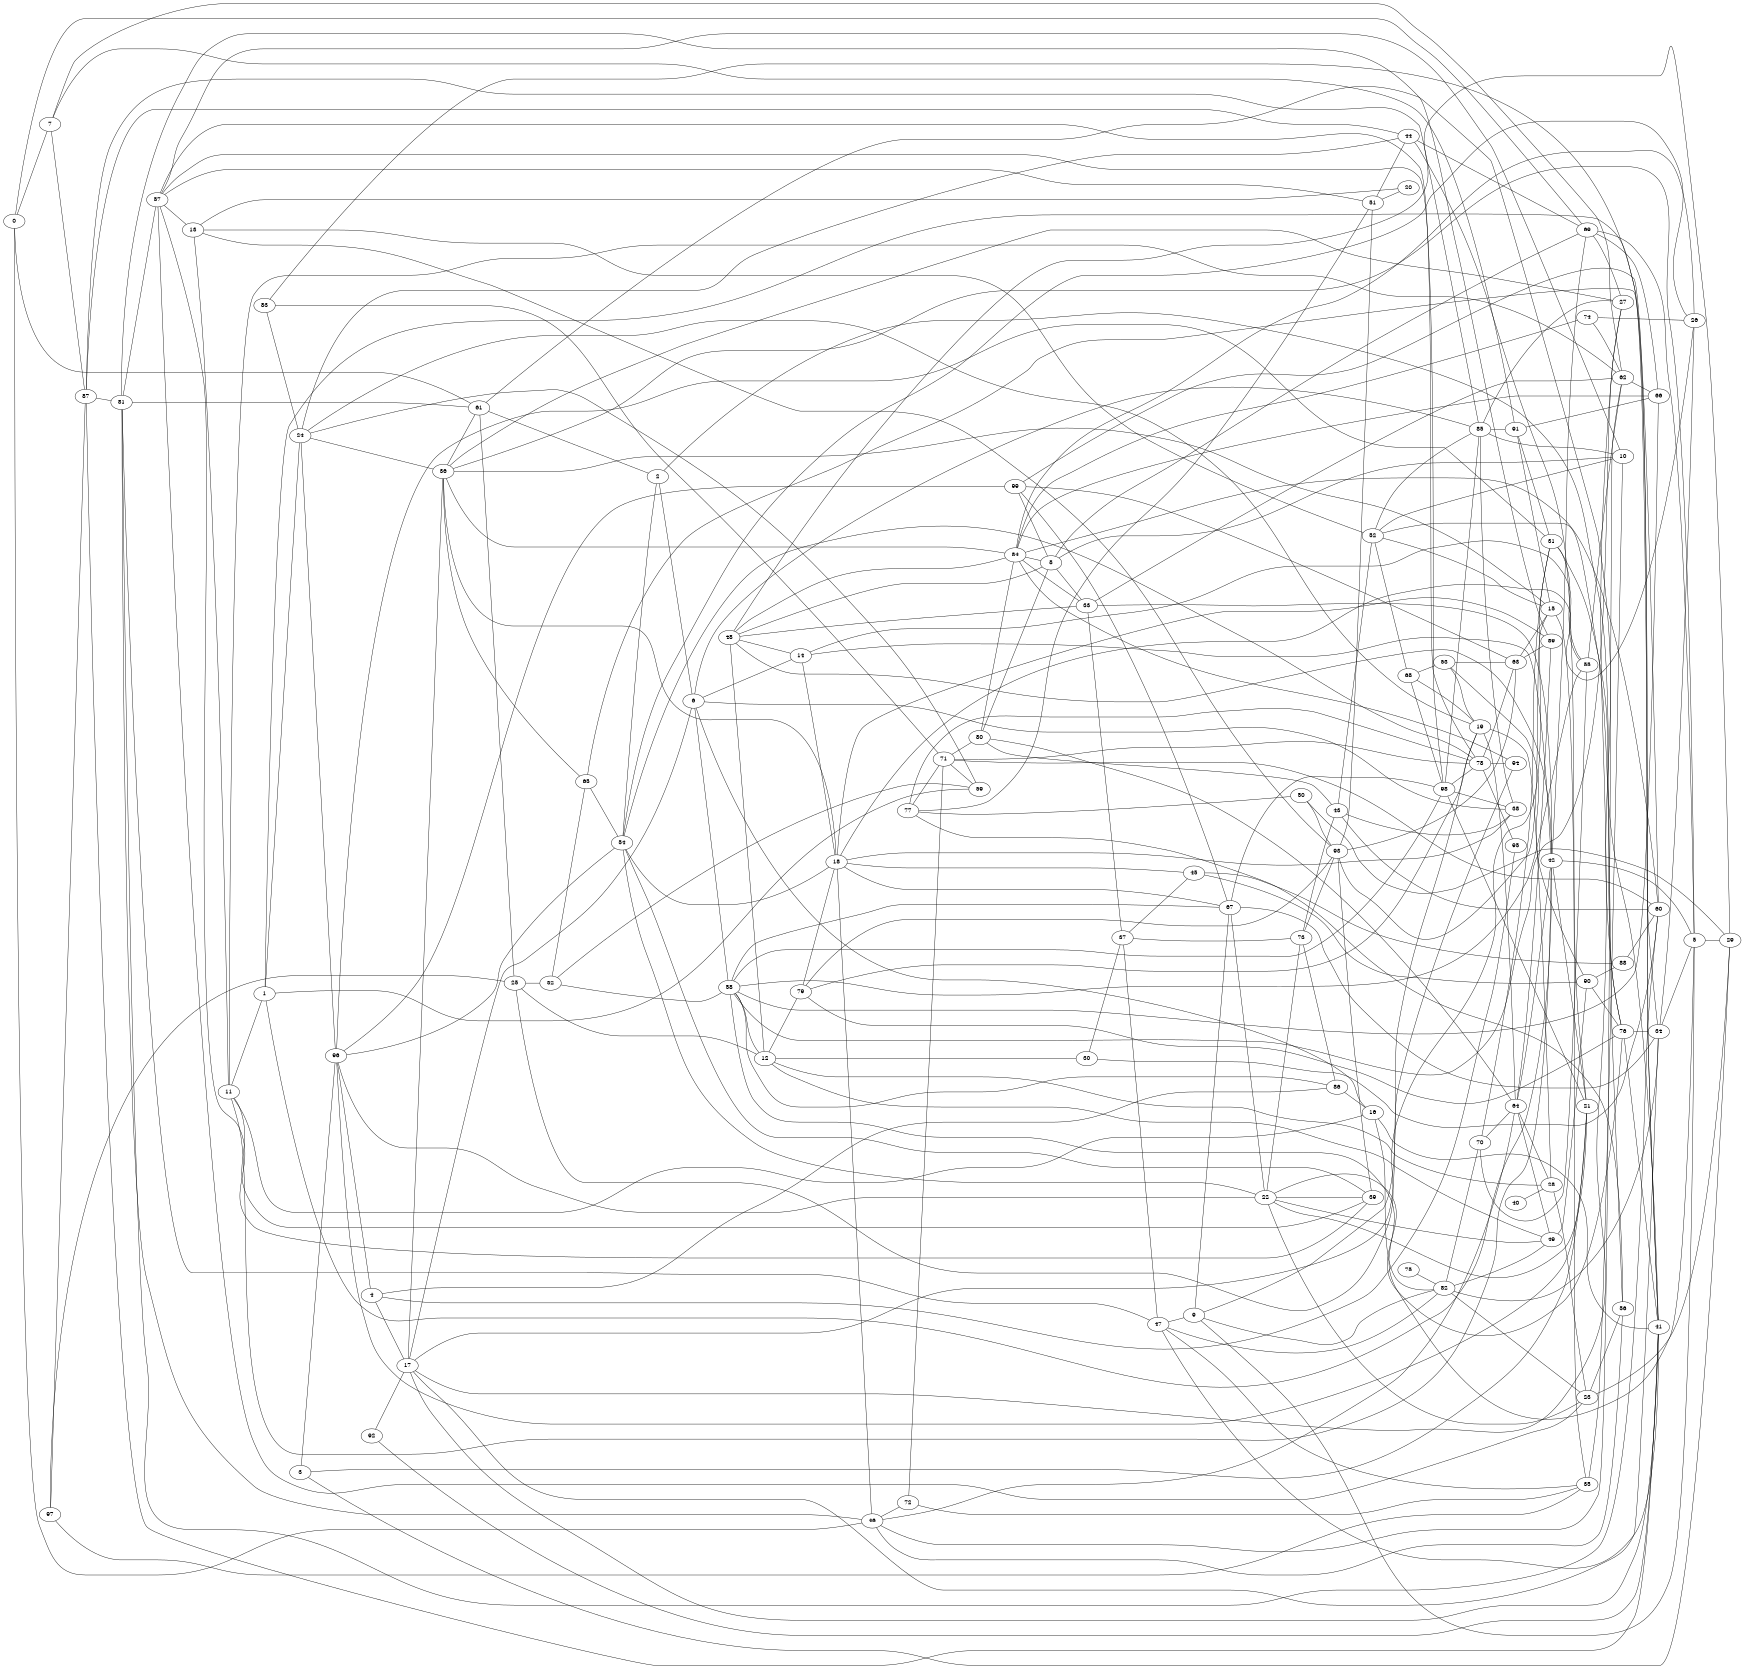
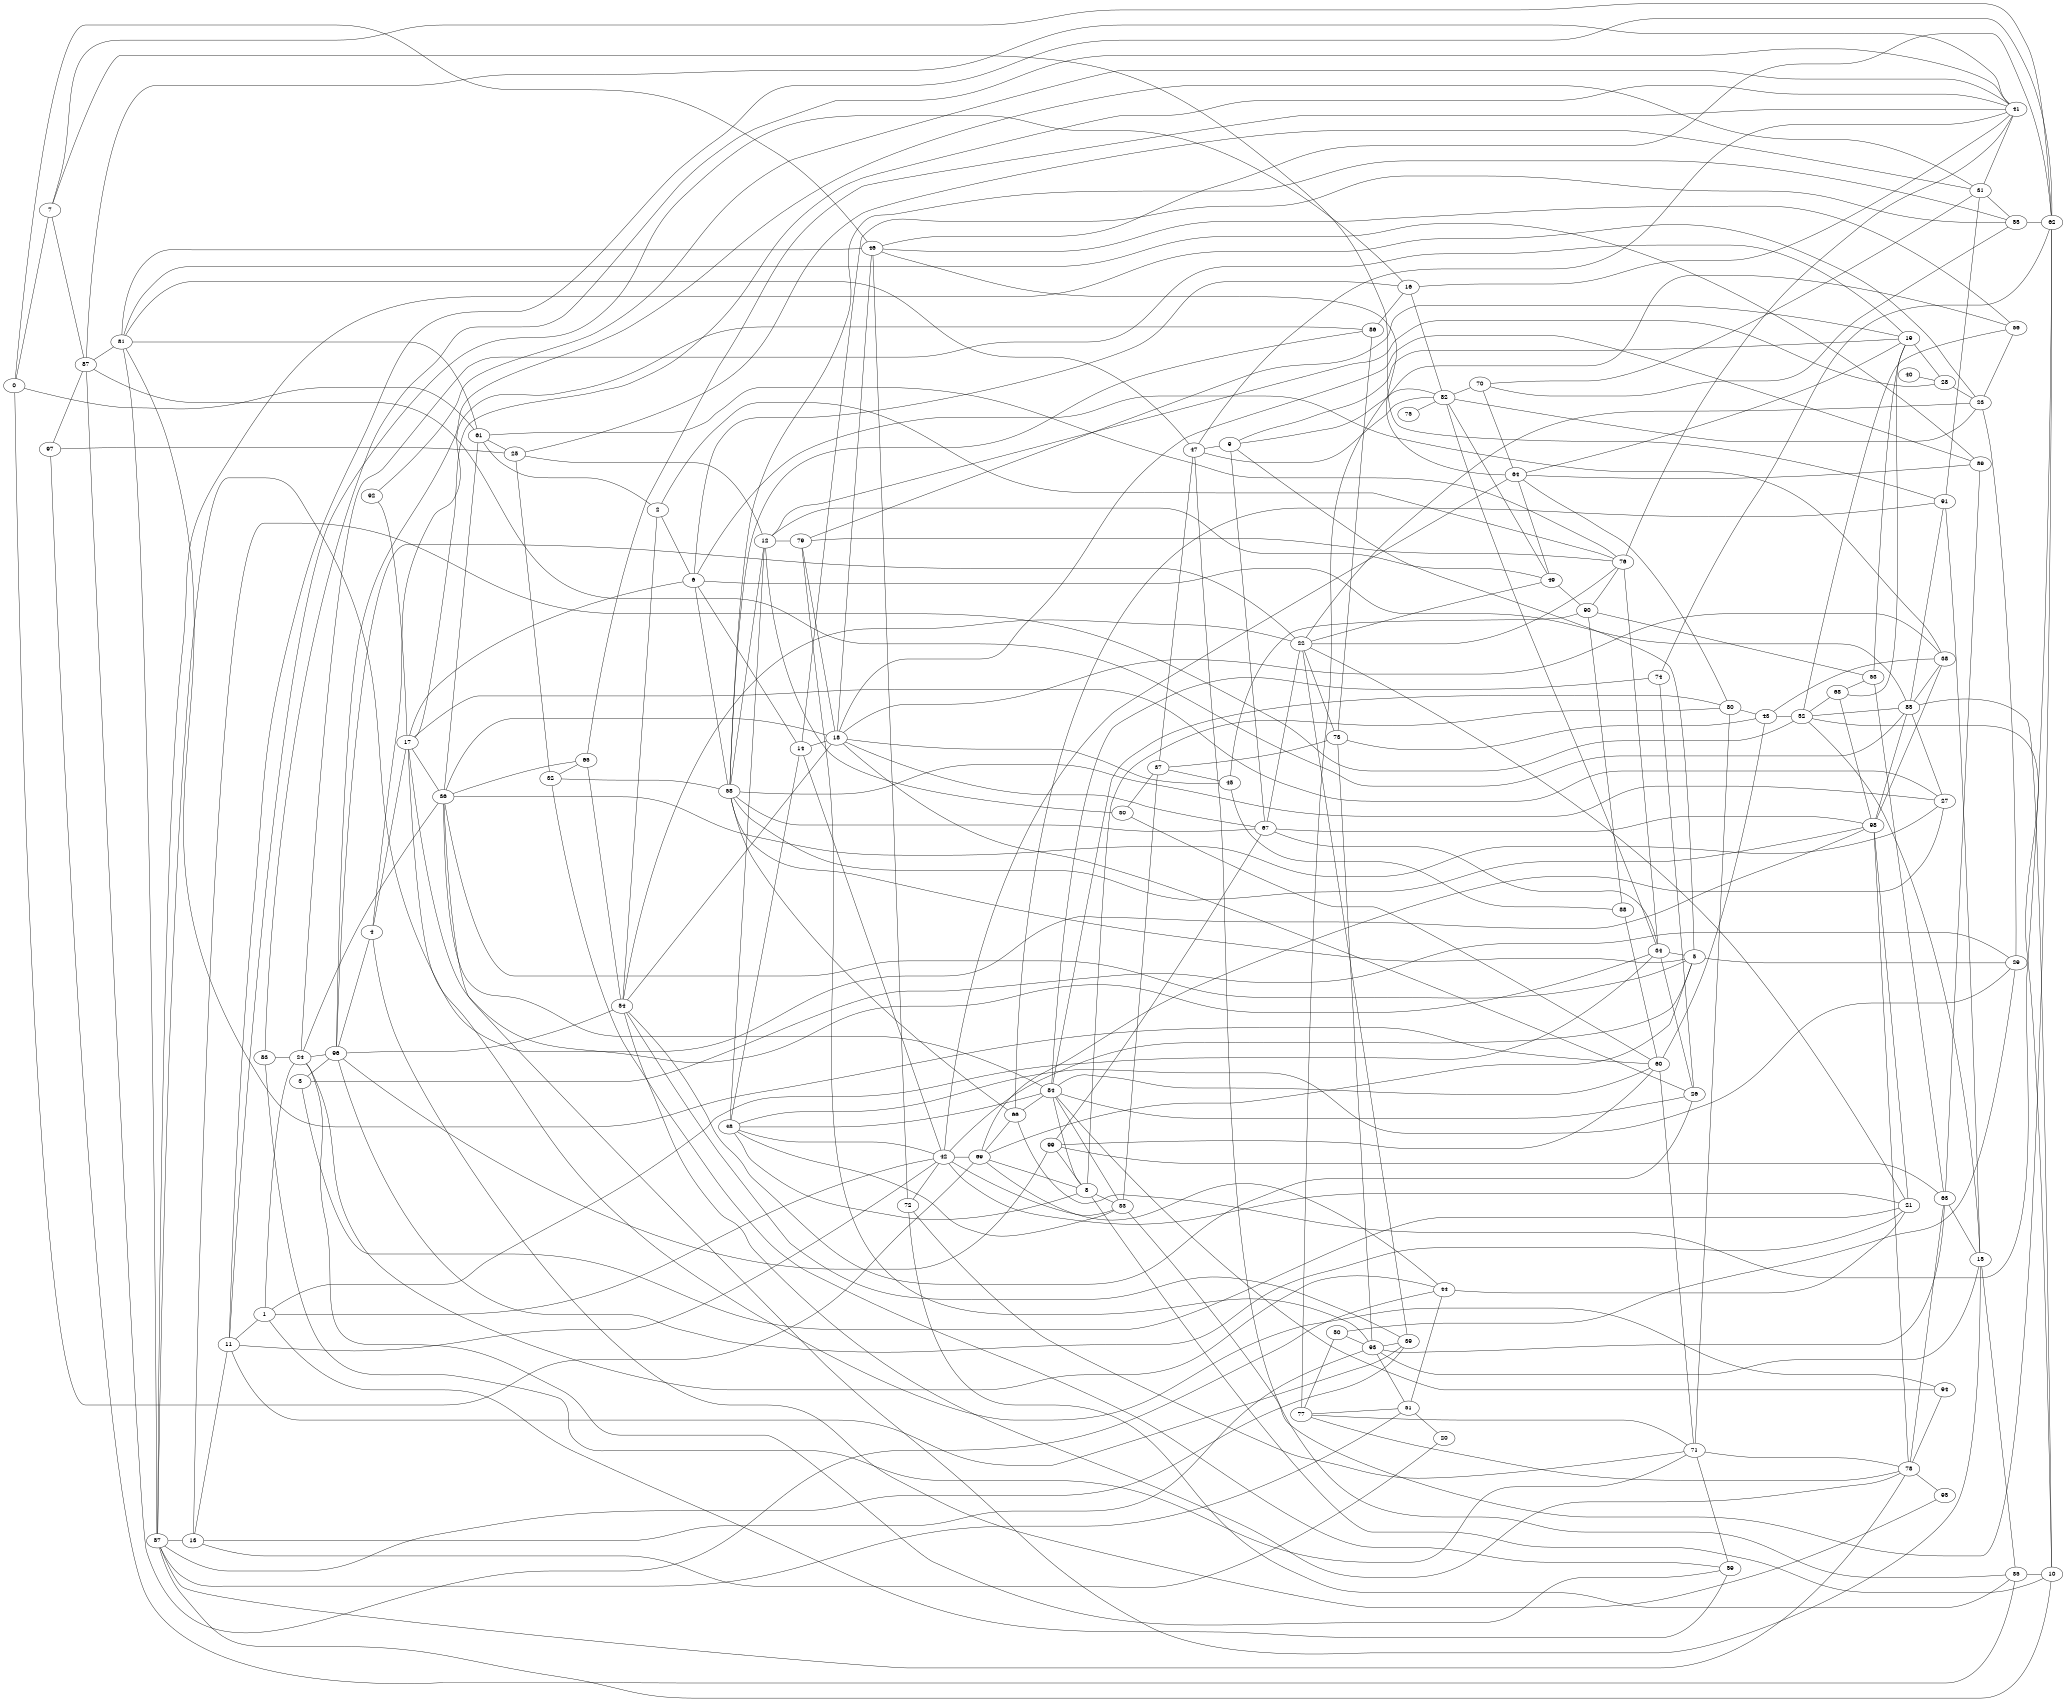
edge "64" -- "28": removed
edge "42" -- "72": added
